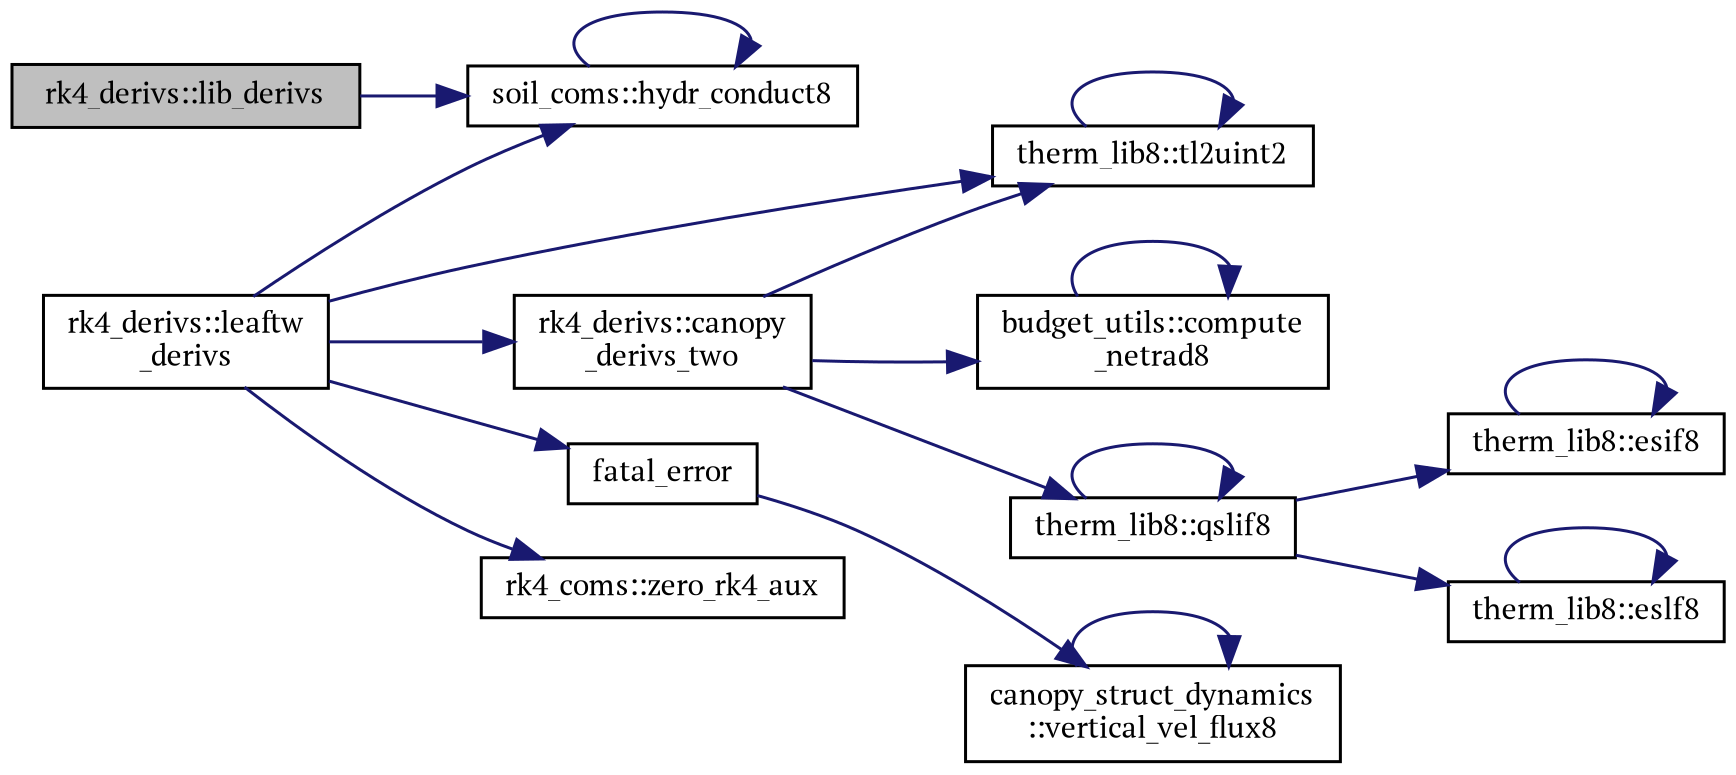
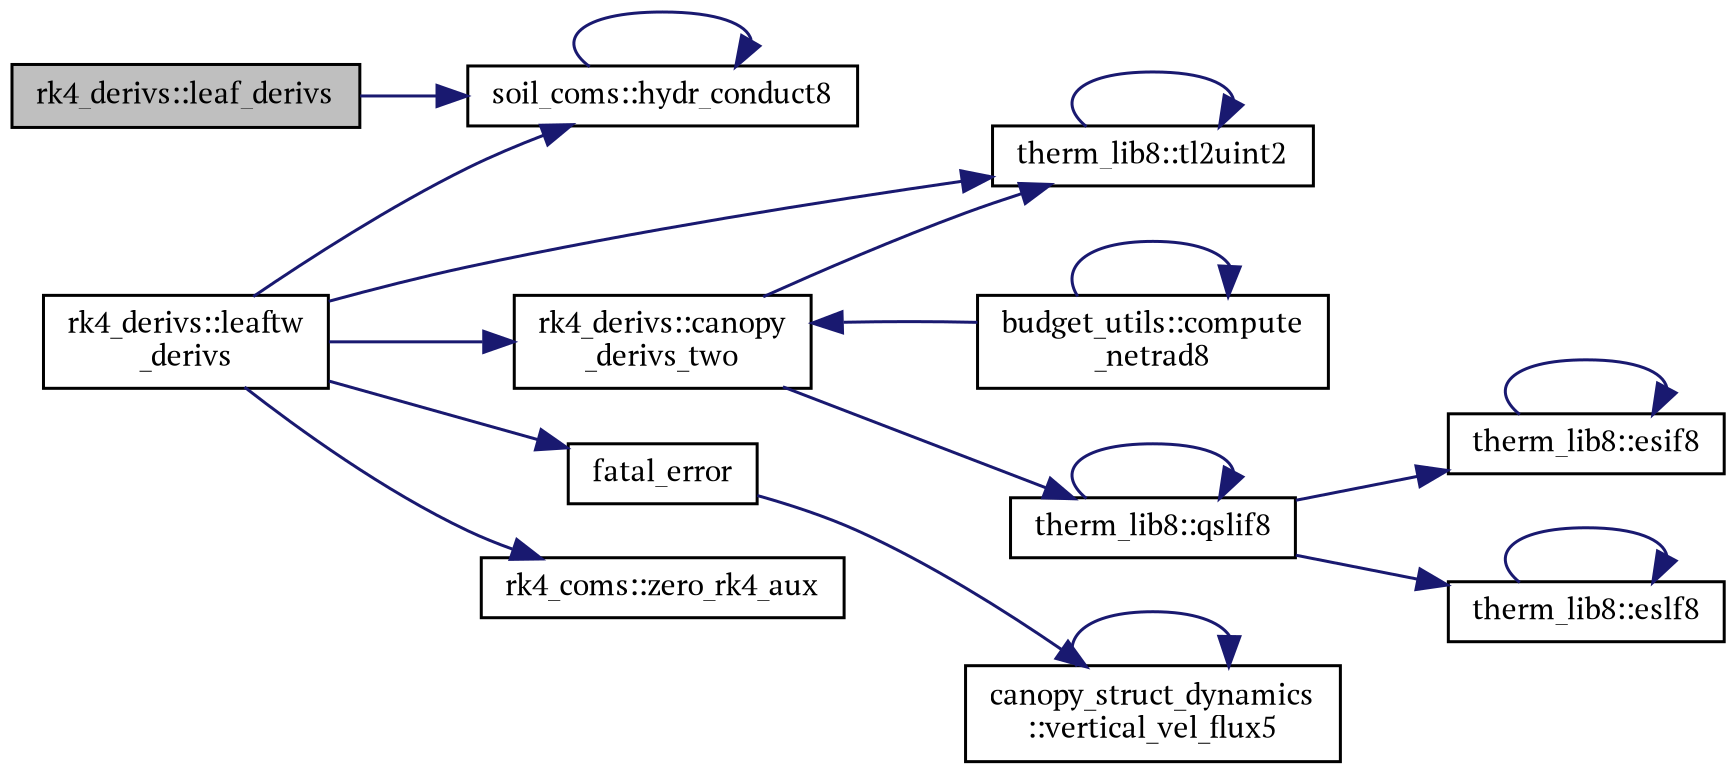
node "rk4_derivs::lib_derivs": label "rk4_derivs::lib_derivs" -> "rk4_derivs::leaf_derivs"
edge "rk4_derivs::canopy _derivs_two" -> "budget_utils::compute _netrad8": reversed
node "canopy_struct_dynamics ::vertical_vel_flux8": label "canopy_struct_dynamics ::vertical_vel_flux8" -> "canopy_struct_dynamics ::vertical_vel_flux5"
